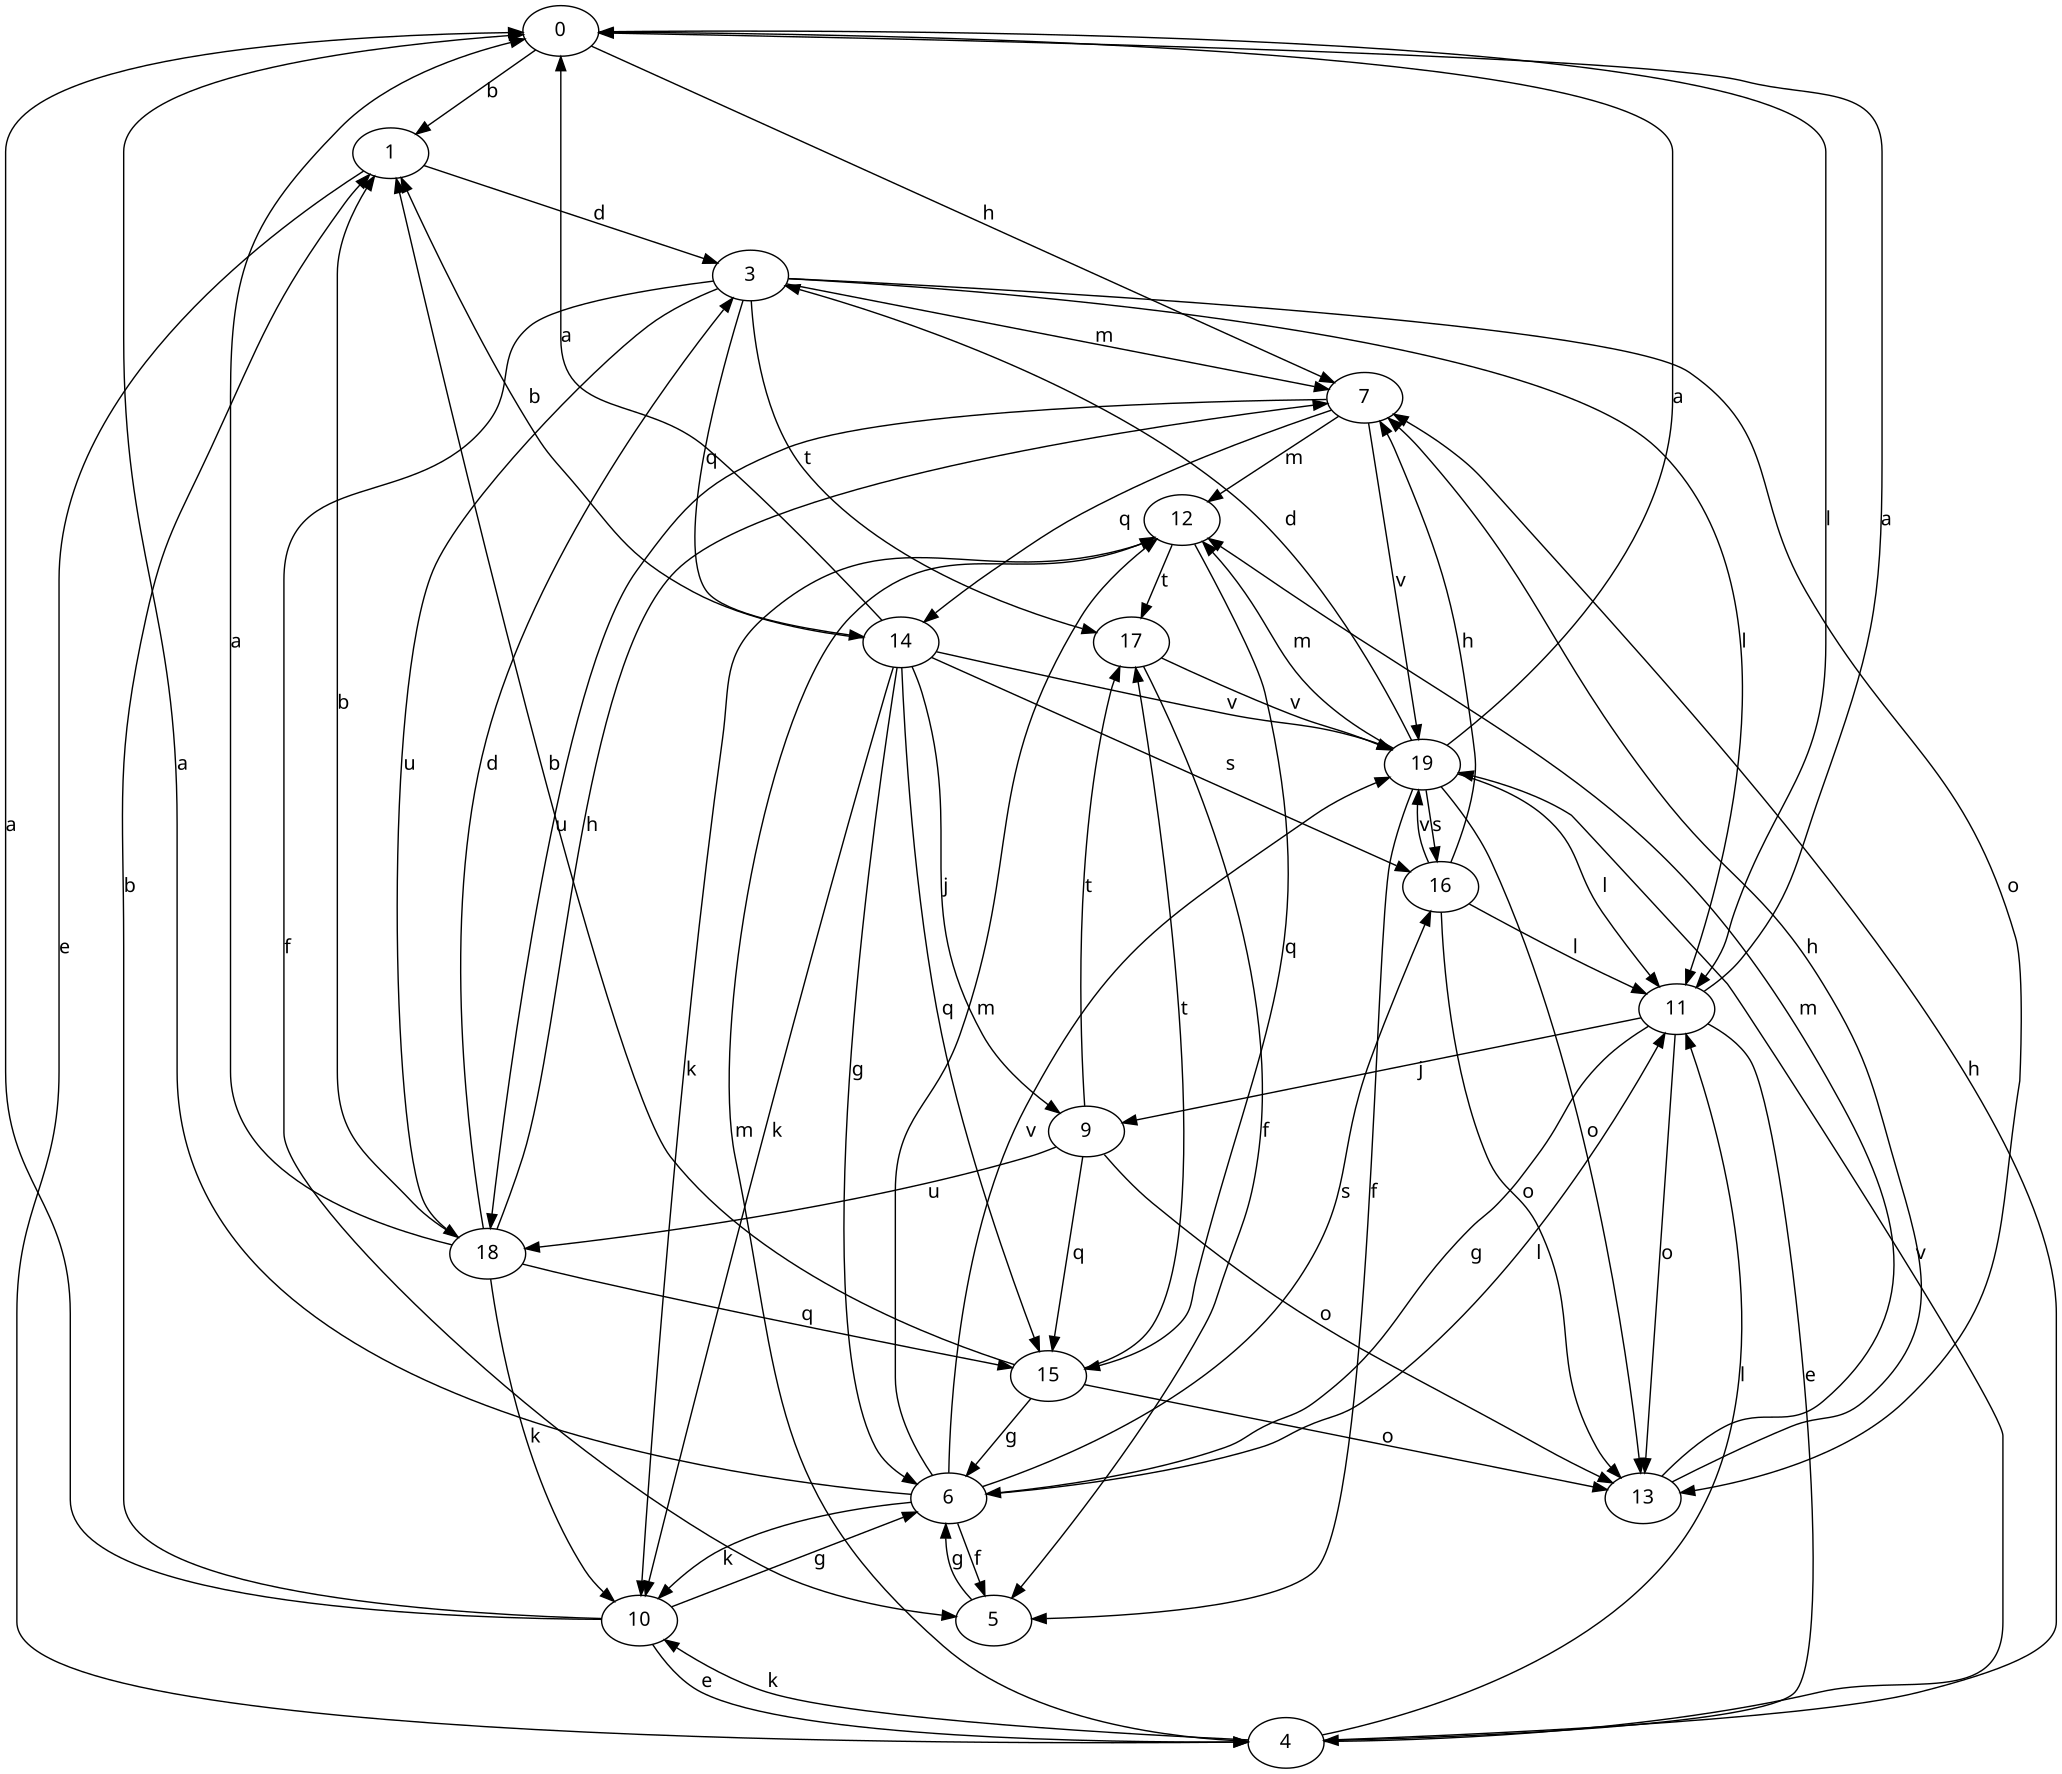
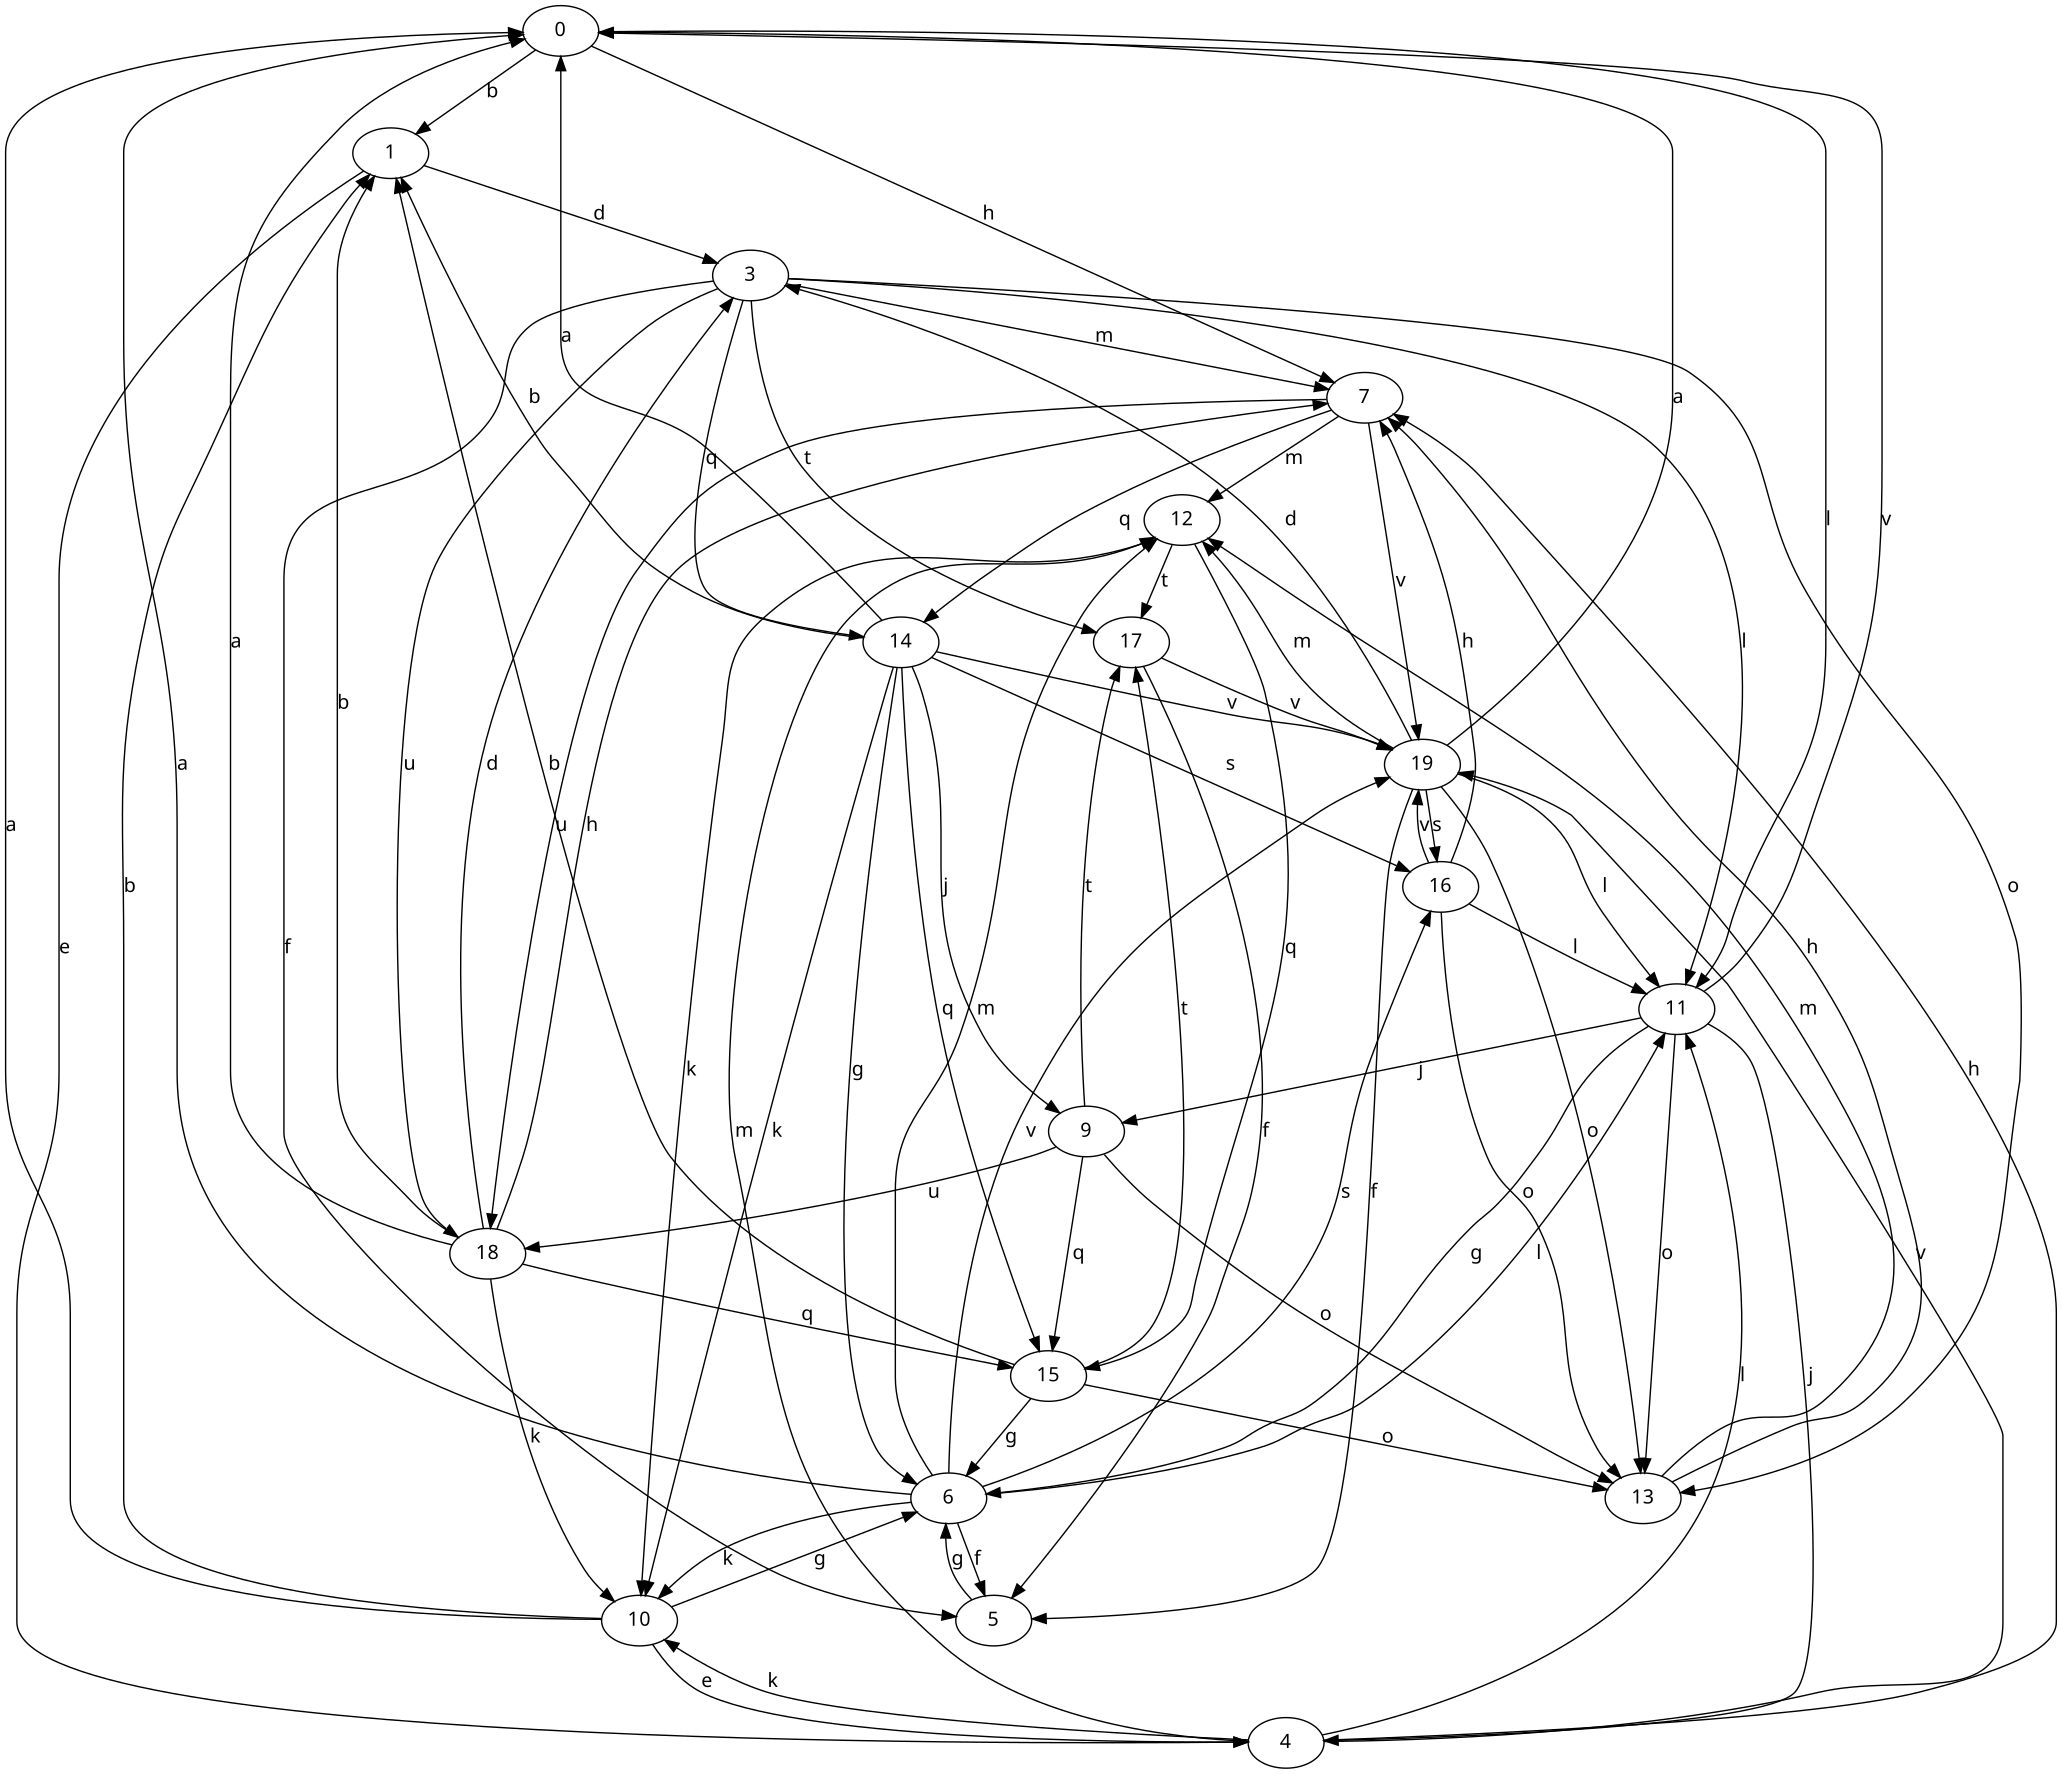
edge "11" -> "0": label "a" -> "v"
edge "11" -> "4": label "e" -> "j"
